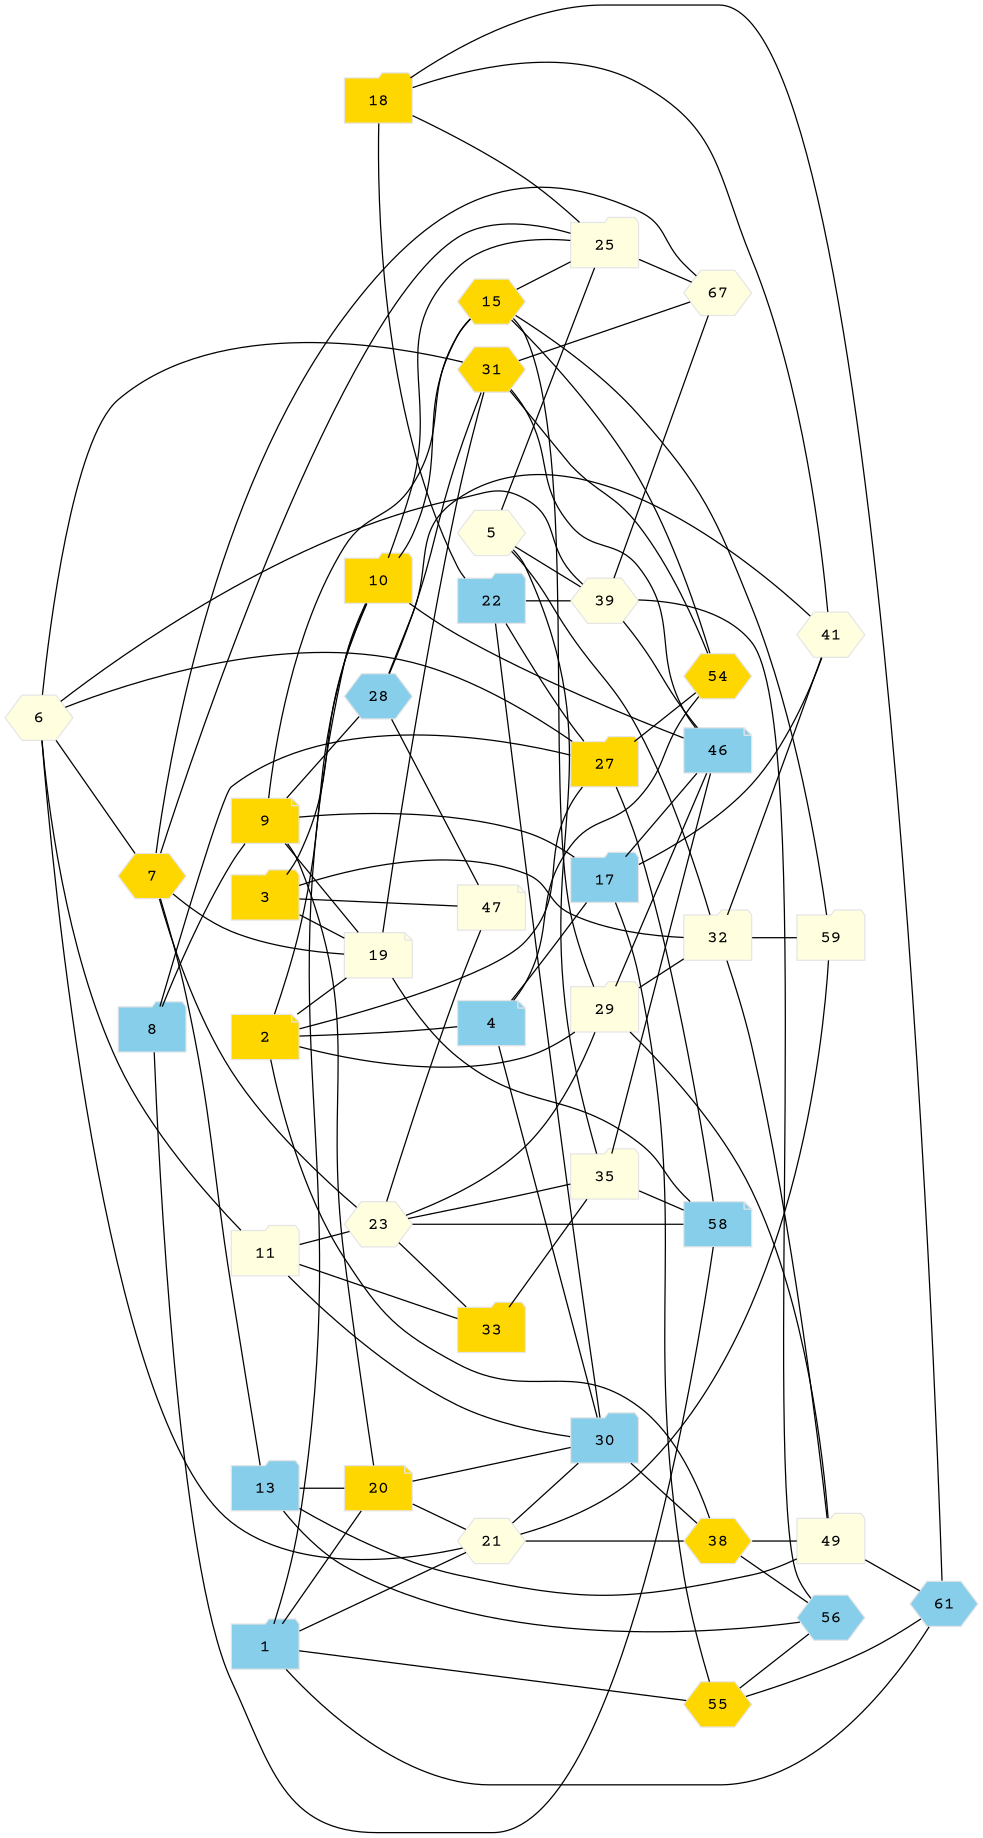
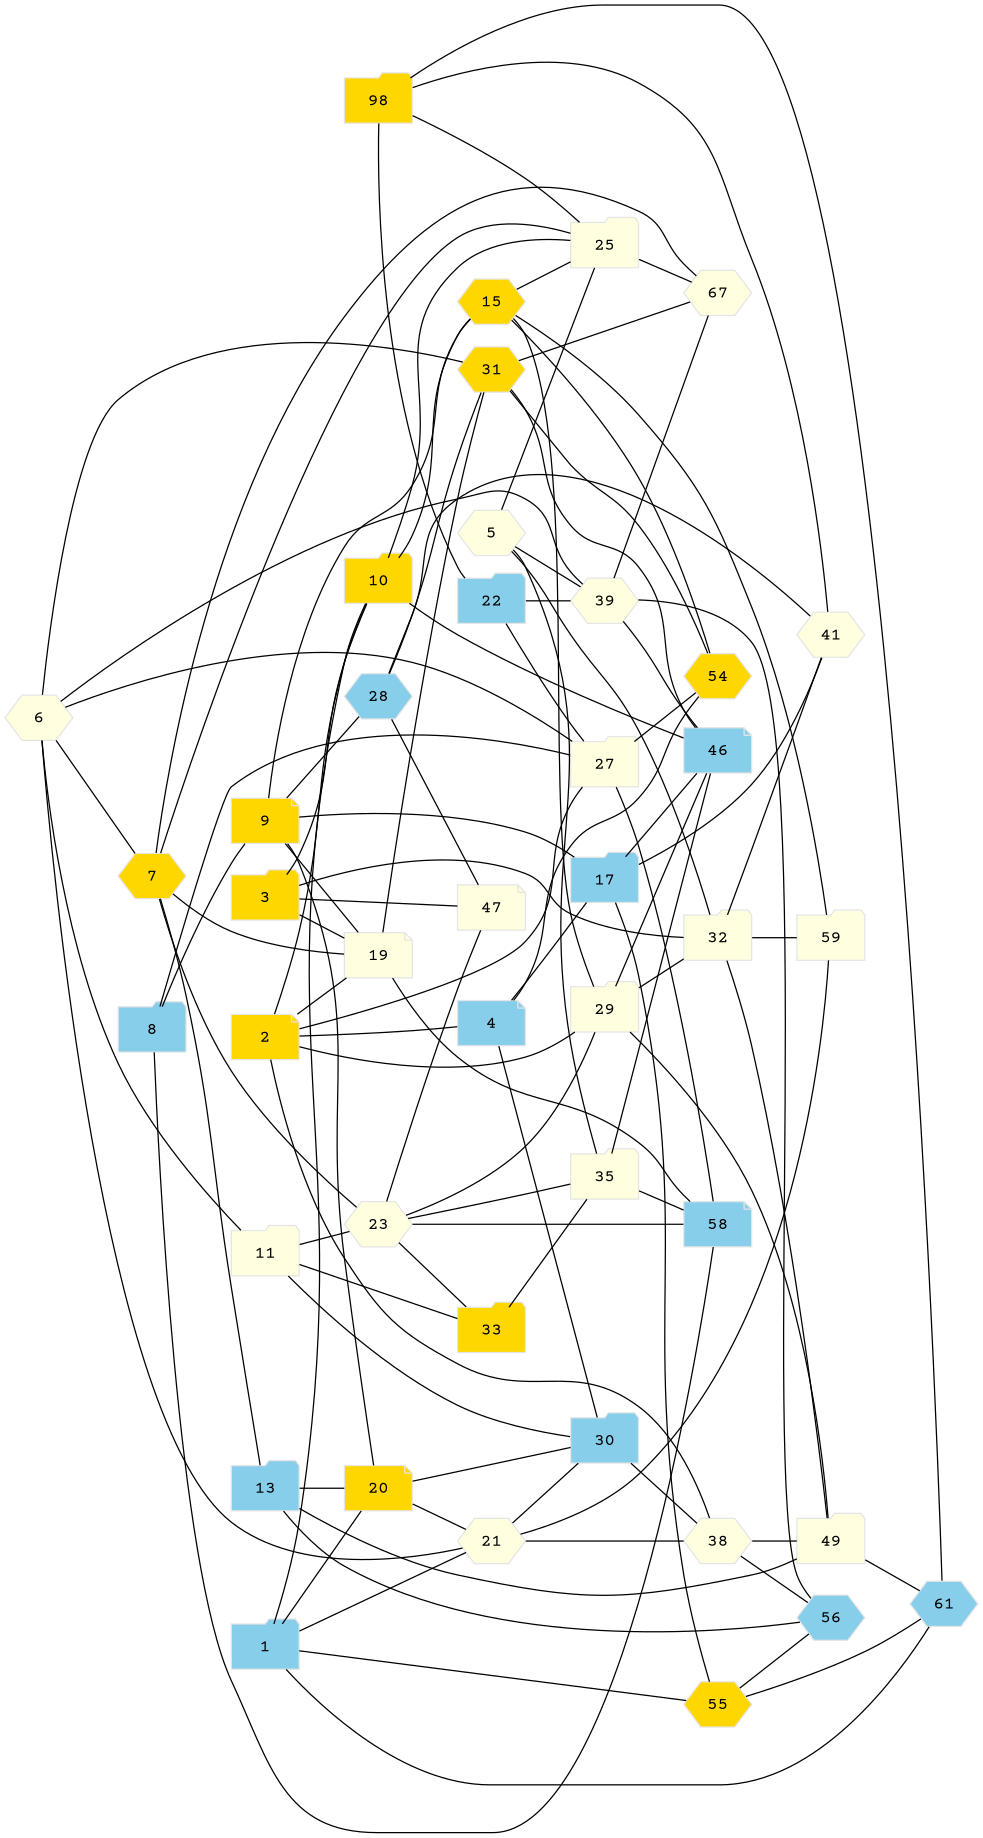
node "18": label "18" -> "98"
node "27": fillcolor gold -> lightyellow
edge "22" -- "30": removed
node "38": fillcolor gold -> lightyellow
